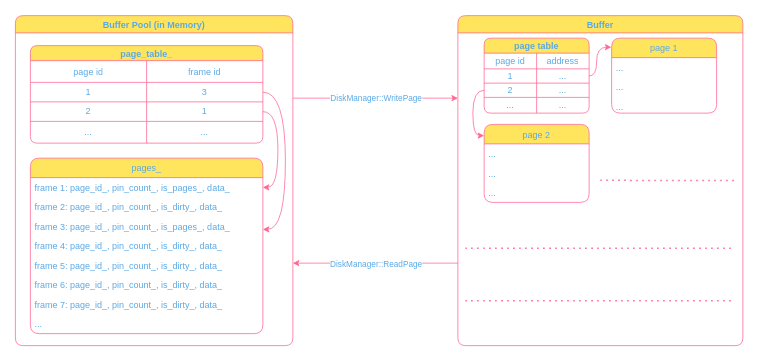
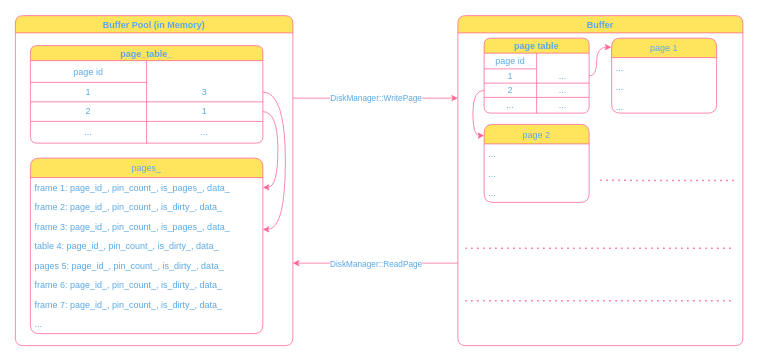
node "address": removed
node "frame id": removed
node "frame 4: page_id_, pin_count_, is_dirty_, data_": label "frame 4: page_id_, pin_count_, is_dirty_, data_" -> "table 4: page_id_, pin_count_, is_dirty_, data_"
node "frame 5: page_id_, pin_count_, is_dirty_, data_": label "frame 5: page_id_, pin_count_, is_dirty_, data_" -> "pages 5: page_id_, pin_count_, is_dirty_, data_"
